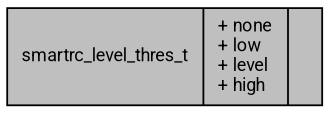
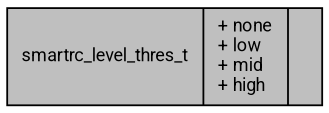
node "smartrc_level_thres_t": text "+ level" -> "+ mid"
